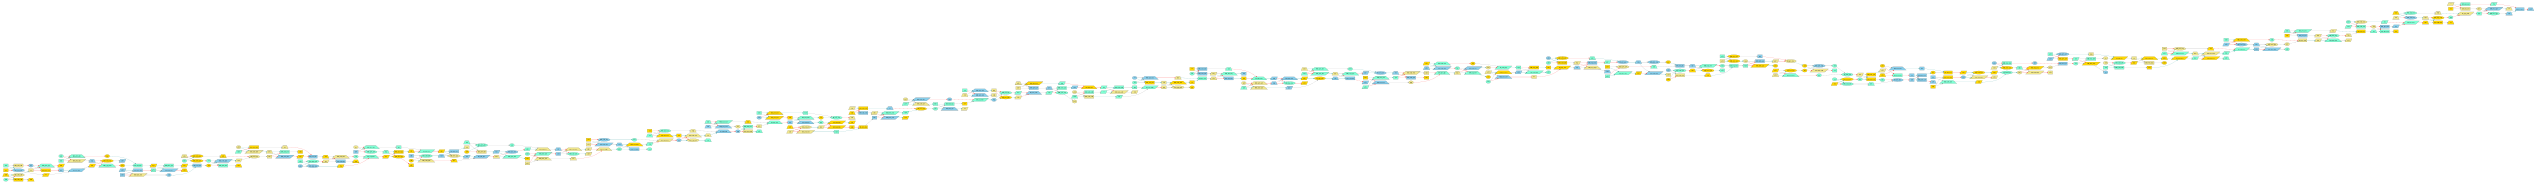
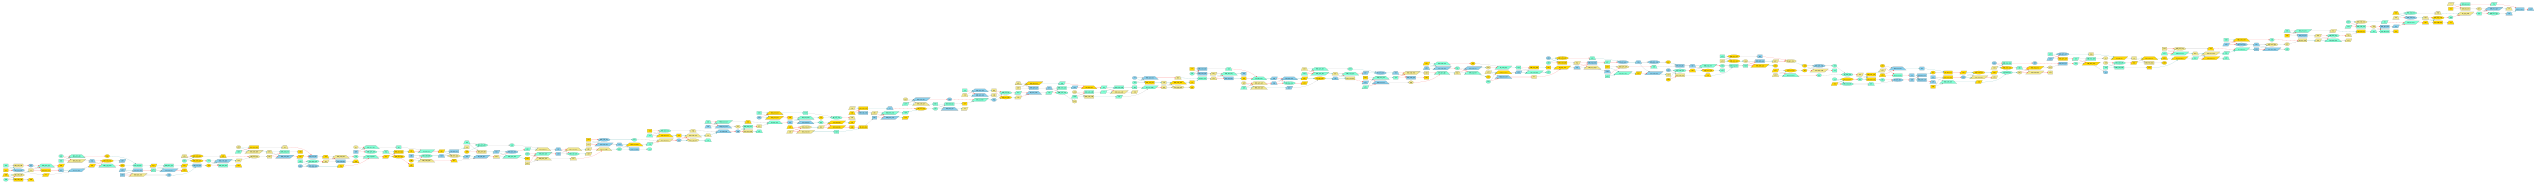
node "XOR_rjm_gjr": fillcolor skyblue -> khaki
